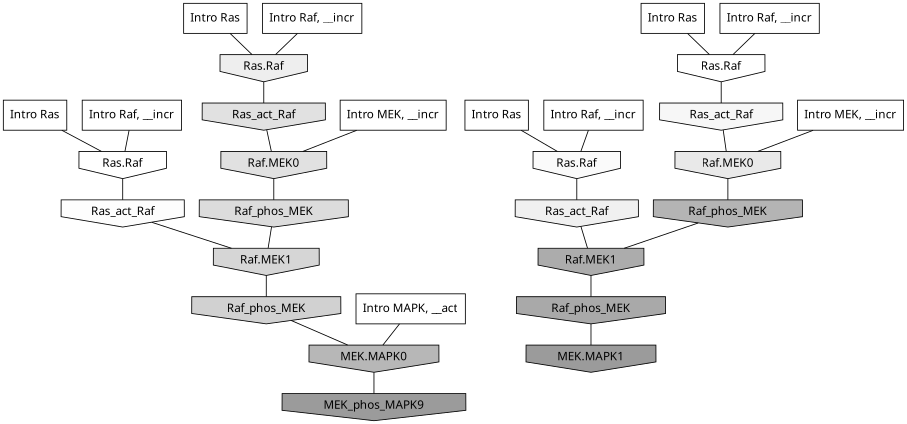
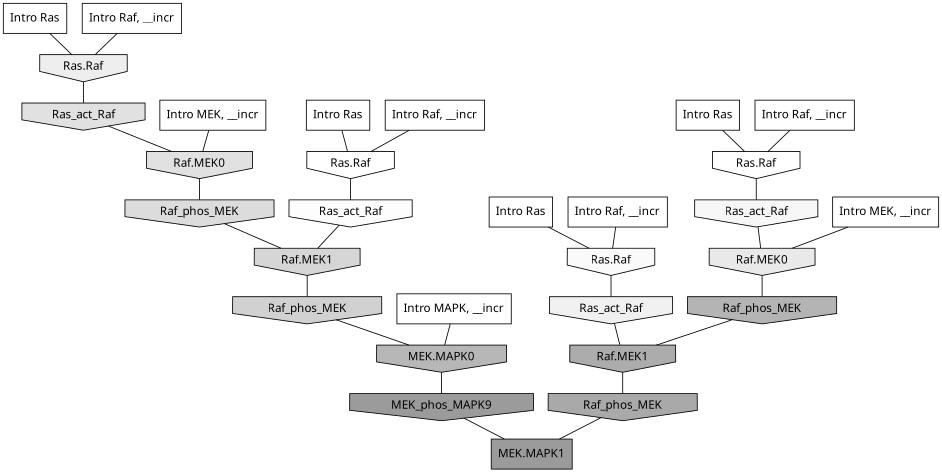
node "Intro MAPK, __act": label "Intro MAPK, __act" -> "Intro MAPK, __incr"
node "MEK.MAPK1": shape invhouse -> box
edge "MEK_phos_MAPK9" -- "MEK.MAPK1": added
